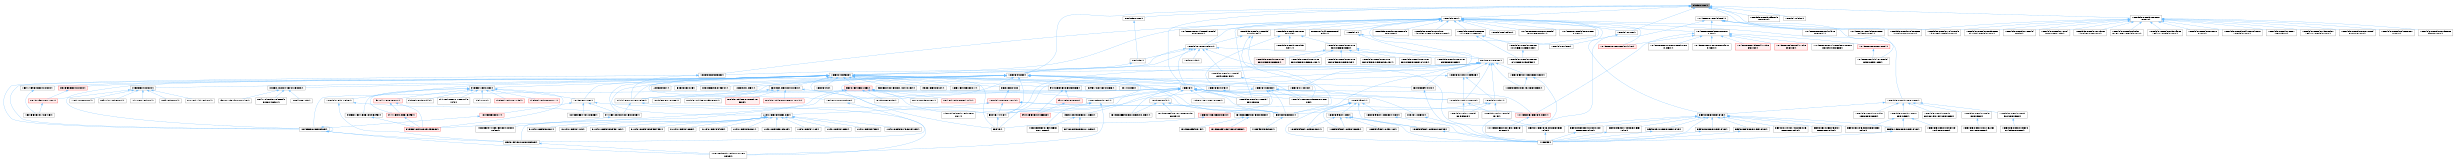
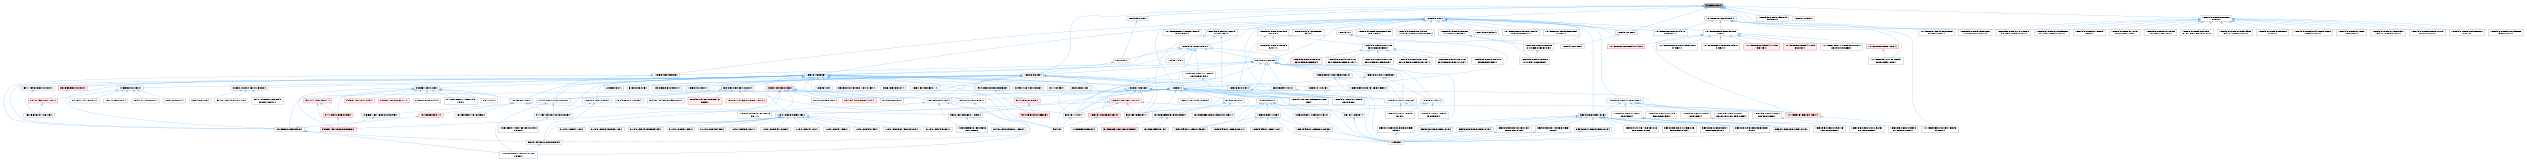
edge "MaterialInstanceDynamic.h" -> "FractureTool.cpp": now "MaterialInstanceDynamic.h" -> "MaterialInstance.h"
node "VolumeToMeshTool.h": removed
node "LandscapeEditLayerMergeRender Context.h": removed
node "DEditorSparseVolumeTexture ParameterValue.h": added
